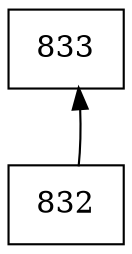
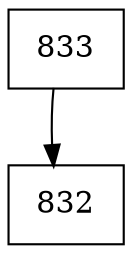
edge "832" -> "833": reversed
